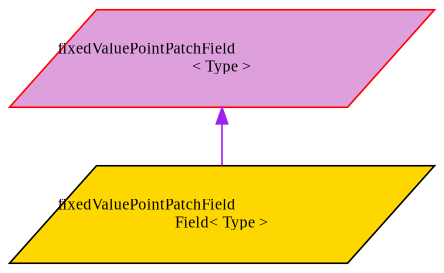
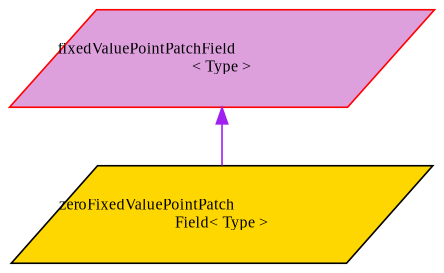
node "fixedValuePointPatchField Field< Type >": label "fixedValuePointPatchField Field< Type >" -> "zeroFixedValuePointPatch Field< Type >"
